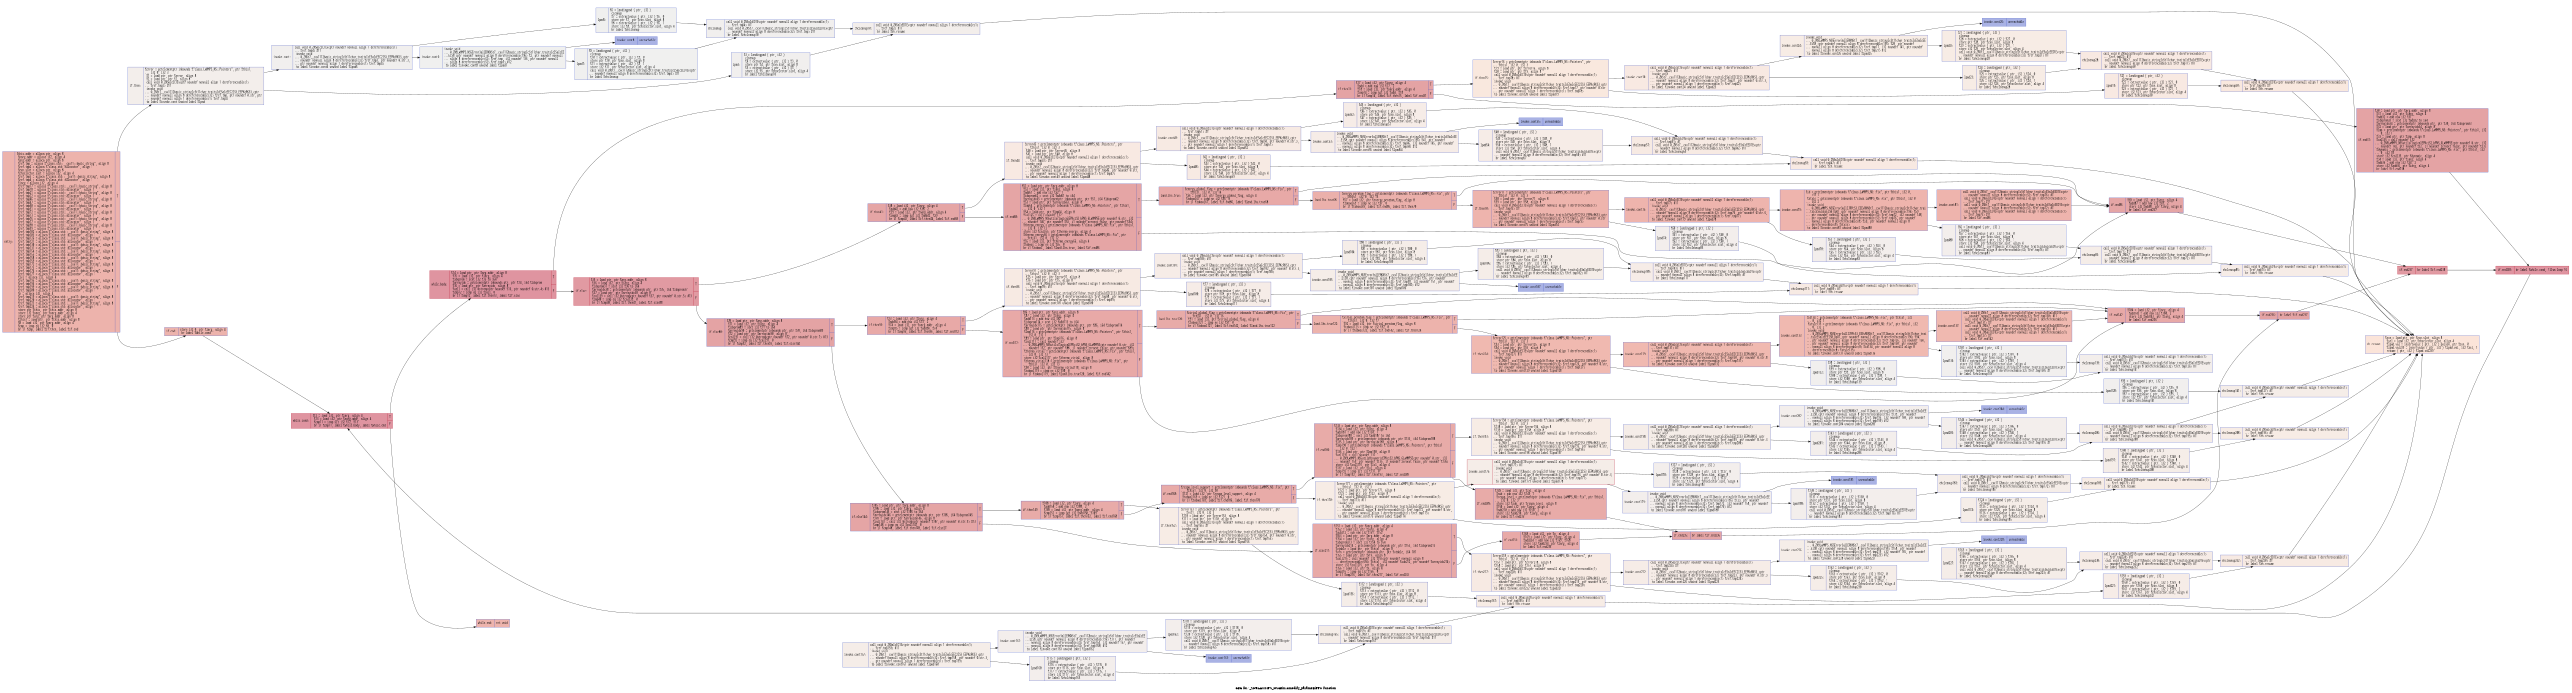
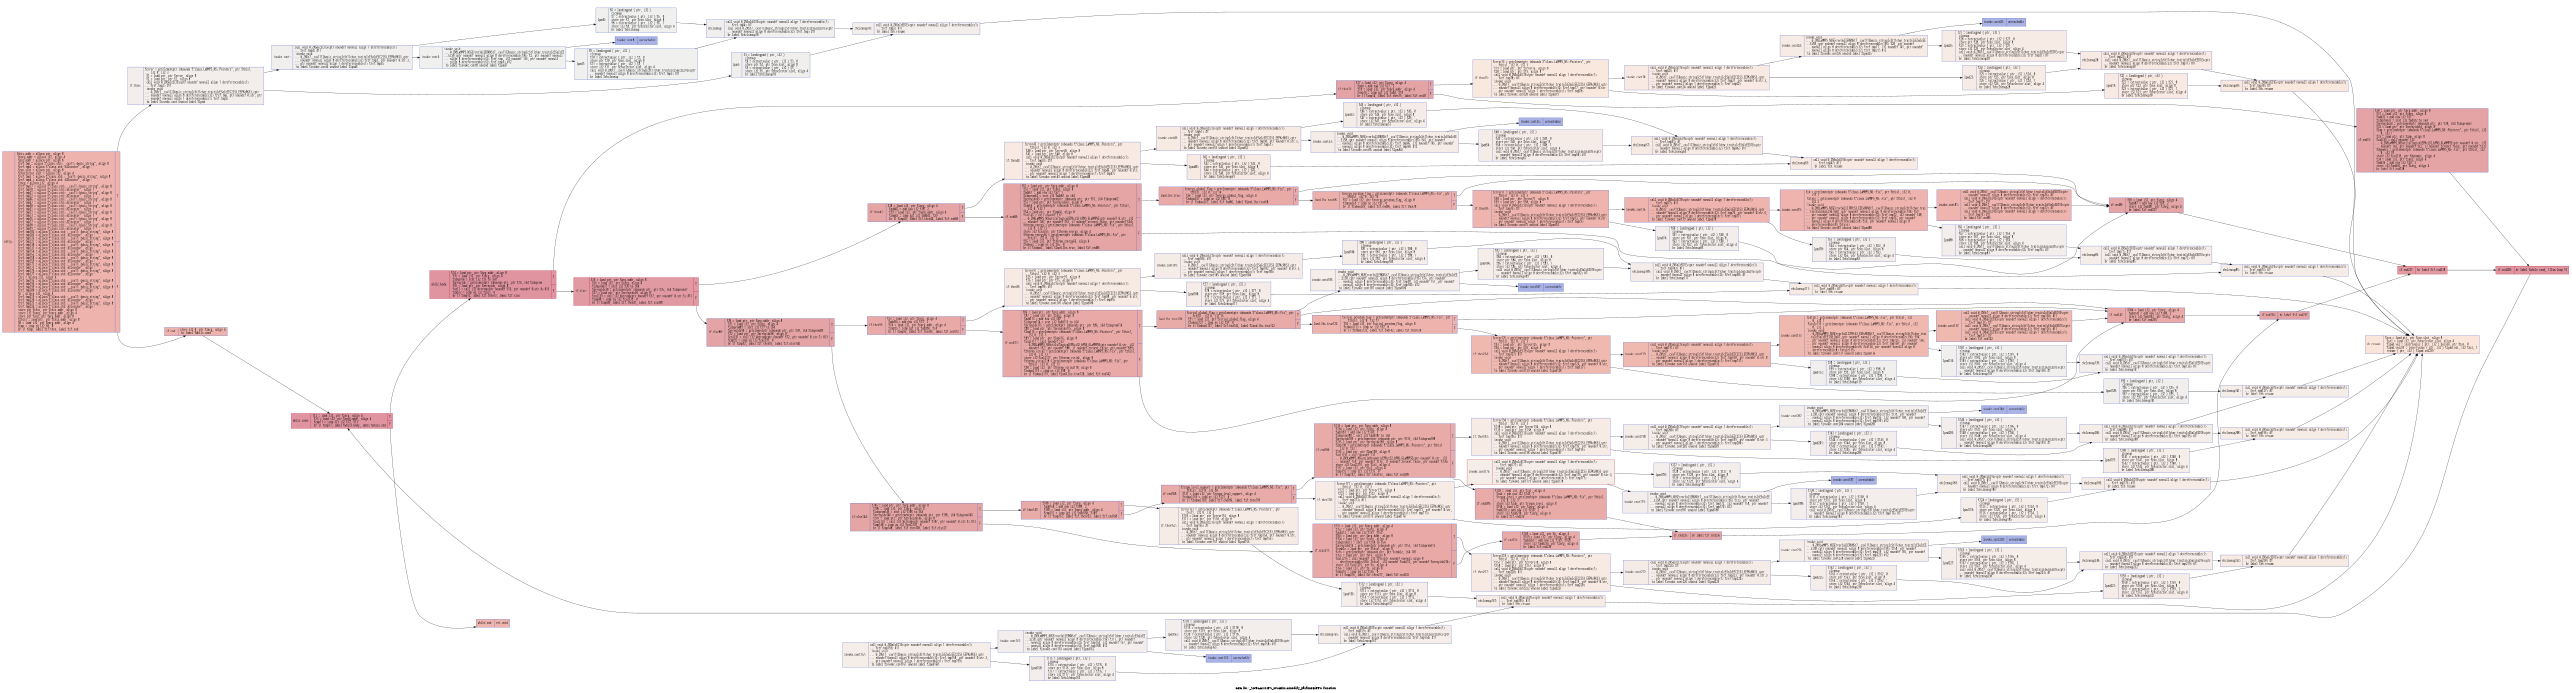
edge "ehcleanup59:" -> "eh.resume:": removed
edge "invoke.cont101:" -> "invoke.cont105:": now "land.lhs.true120:" -> "invoke.cont105:"
edge "invoke.cont226:" -> "lpad227:": added
